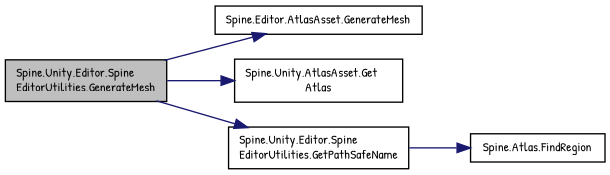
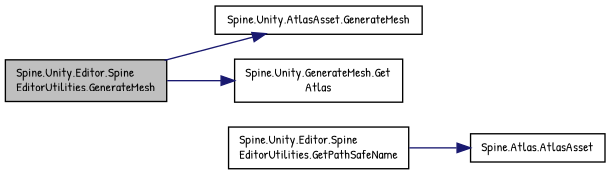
node "Spine.Editor.AtlasAsset.GenerateMesh": label "Spine.Editor.AtlasAsset.GenerateMesh" -> "Spine.Unity.AtlasAsset.GenerateMesh"
node "Spine.Unity.AtlasAsset.Get Atlas": label "Spine.Unity.AtlasAsset.Get Atlas" -> "Spine.Unity.GenerateMesh.Get Atlas"
edge "Spine.Unity.Editor.Spine EditorUtilities.GenerateMesh" -> "Spine.Unity.Editor.Spine EditorUtilities.GetPathSafeName": removed
node "Spine.Atlas.FindRegion": label "Spine.Atlas.FindRegion" -> "Spine.Atlas.AtlasAsset"
